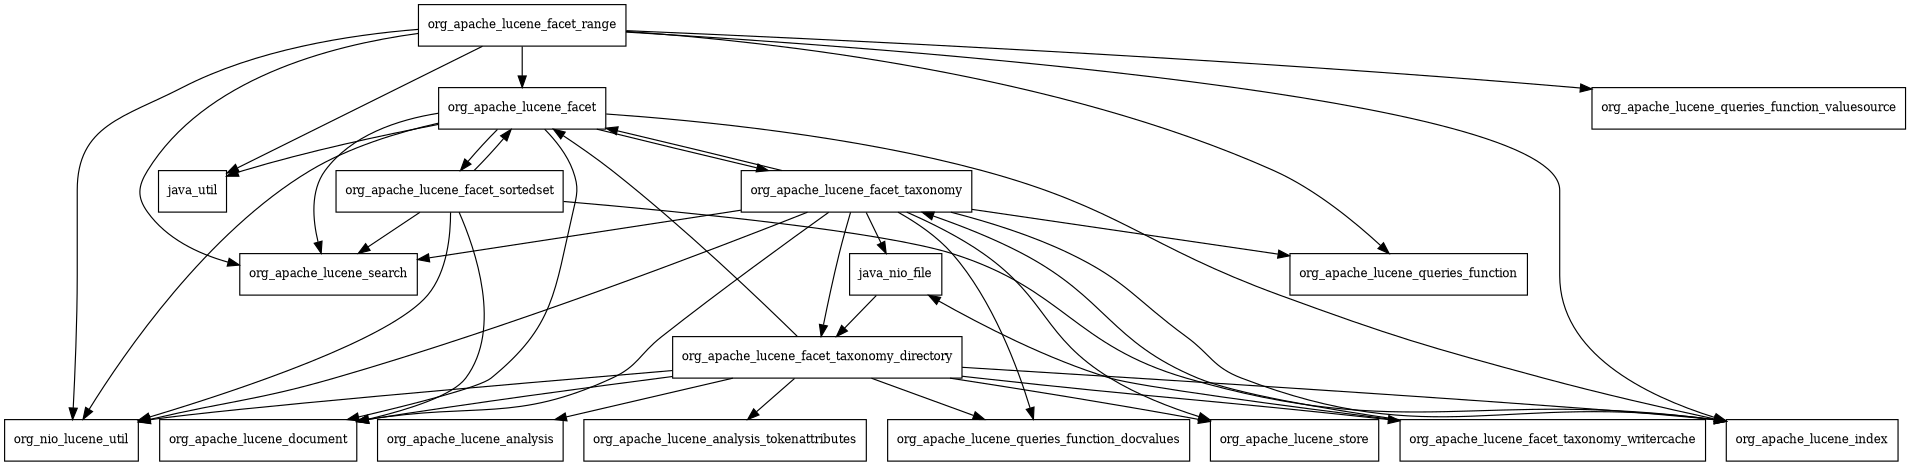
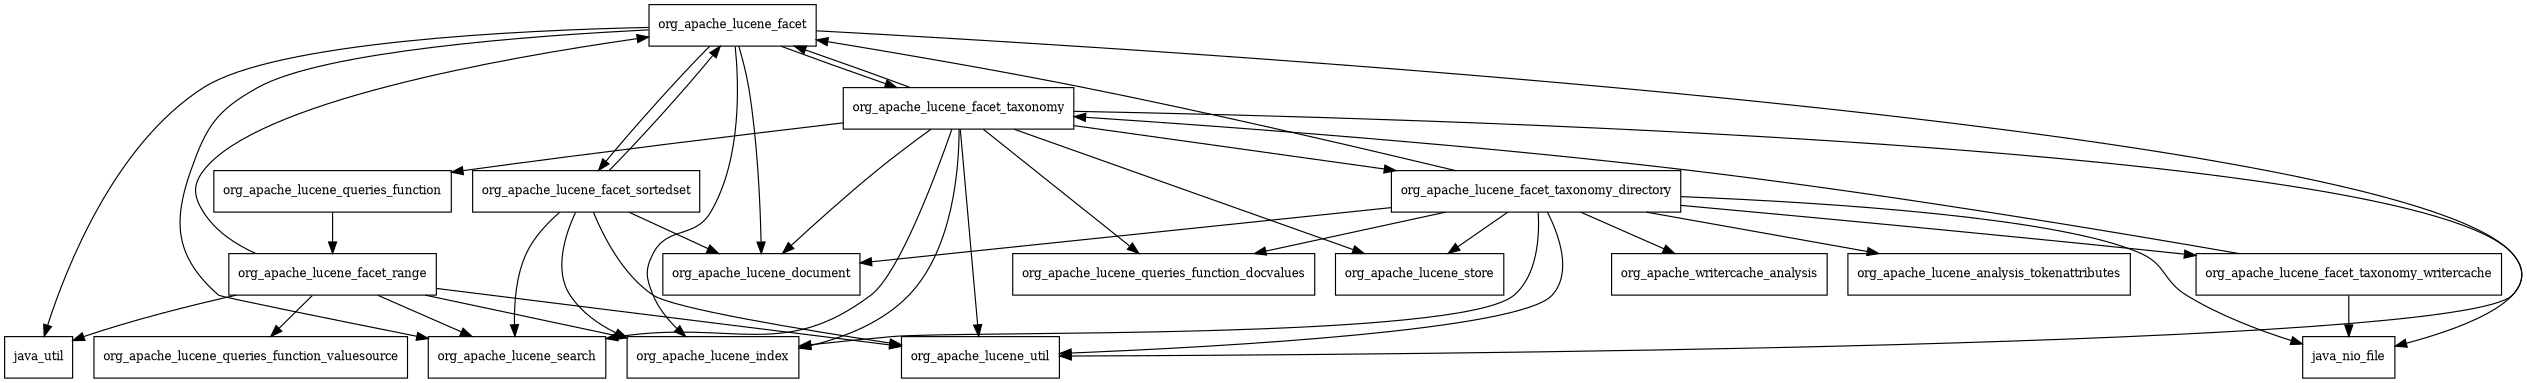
edge "org_apache_lucene_facet_range" -> "org_apache_lucene_queries_function": reversed
edge "java_nio_file" -> "org_apache_lucene_facet_taxonomy_directory": reversed
node "org_nio_lucene_util": label "org_nio_lucene_util" -> "org_apache_lucene_util"
node "org_apache_lucene_analysis": label "org_apache_lucene_analysis" -> "org_apache_writercache_analysis"
